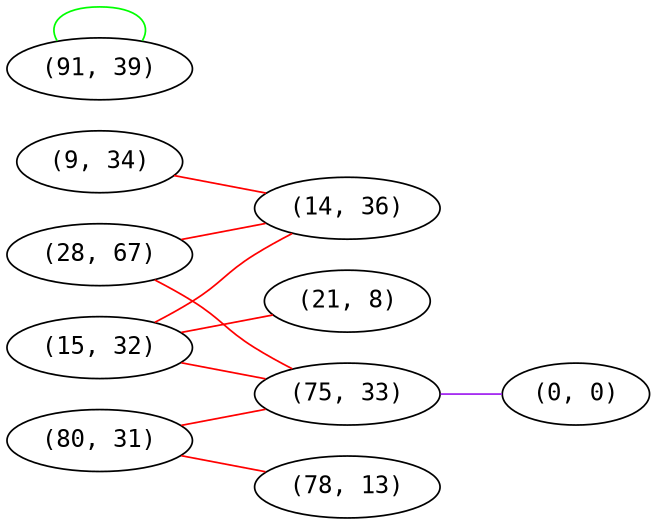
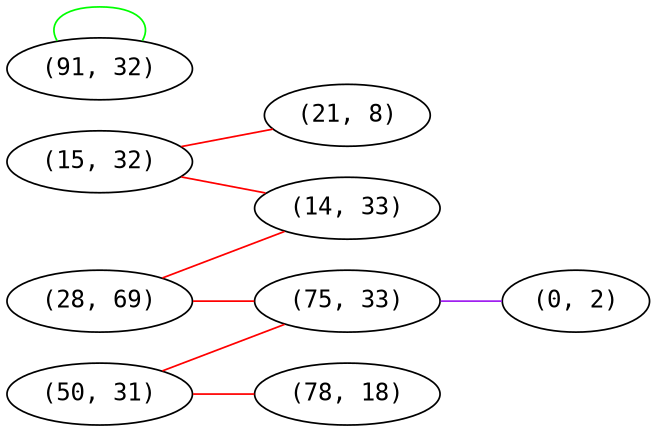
node "(91, 39)": label "(91, 39)" -> "(91, 32)"
node "(9, 34)": removed
node "(14, 36)": label "(14, 36)" -> "(14, 33)"
node "(28, 67)": label "(28, 67)" -> "(28, 69)"
edge "(15, 32)" -- "(75, 33)": removed
node "(0, 0)": label "(0, 0)" -> "(0, 2)"
node "(80, 31)": label "(80, 31)" -> "(50, 31)"
node "(78, 13)": label "(78, 13)" -> "(78, 18)"
